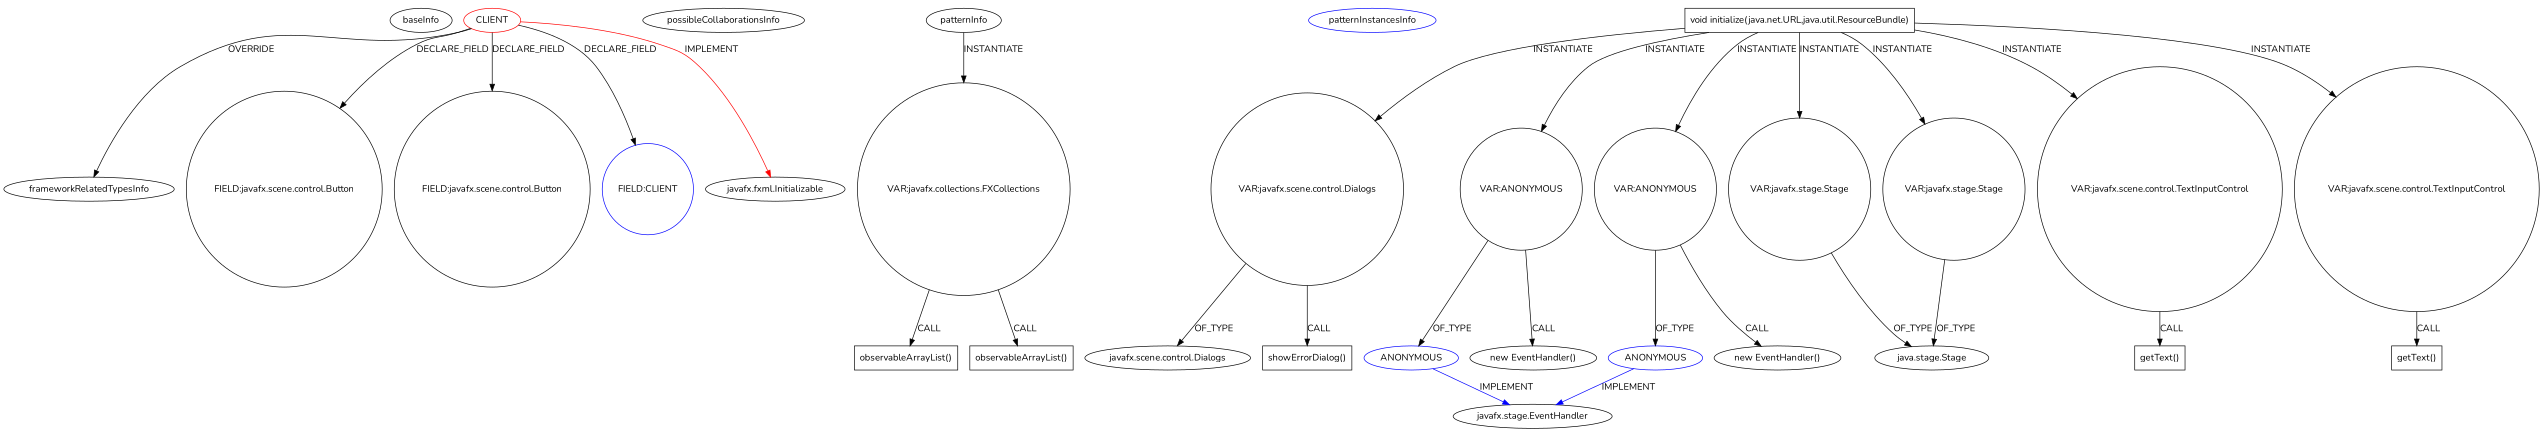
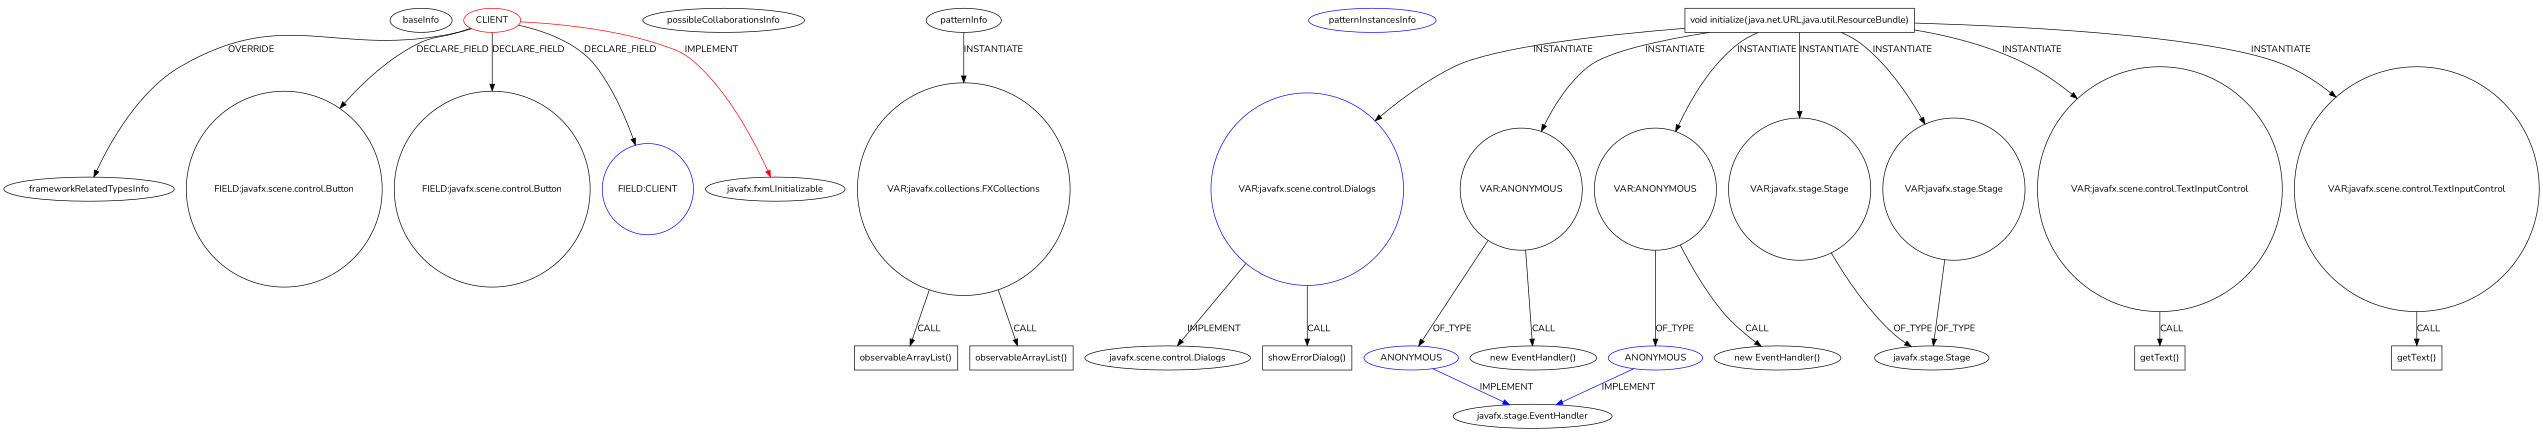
node "VAR:javafx.scene.control.Dialogs": color black -> blue
edge "VAR:javafx.scene.control.Dialogs" -> "javafx.scene.control.Dialogs": label "OF_TYPE" -> "IMPLEMENT"
node "java.stage.Stage": label "java.stage.Stage" -> "javafx.stage.Stage"
